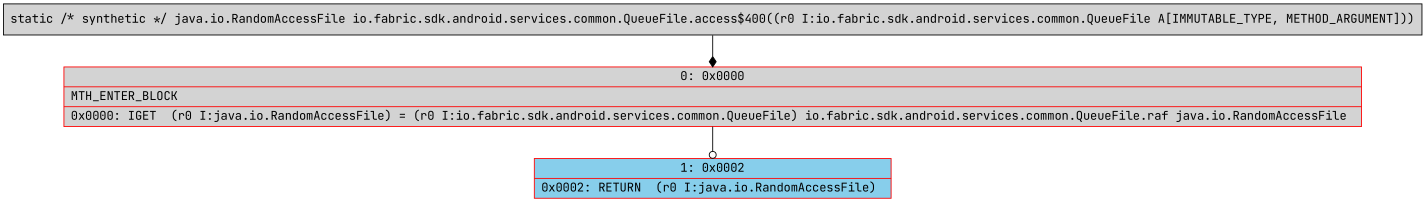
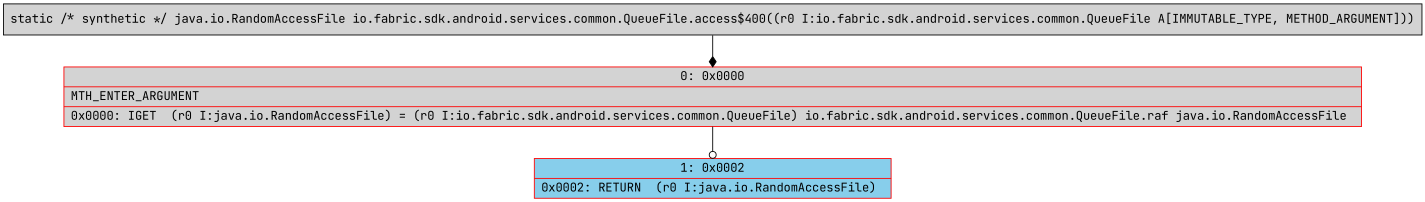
node "0: 0x0000": text "MTH_ENTER_BLOCK" -> "MTH_ENTER_ARGUMENT"
